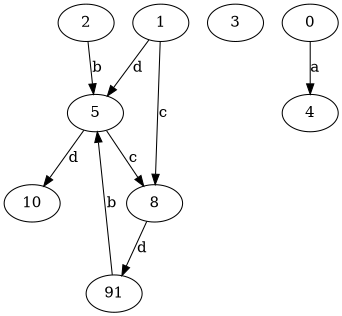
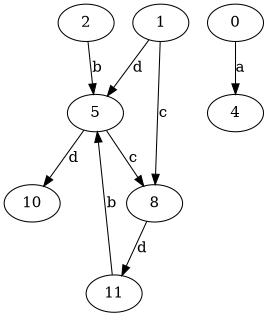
node "3": removed
node "91": label "91" -> "11"
